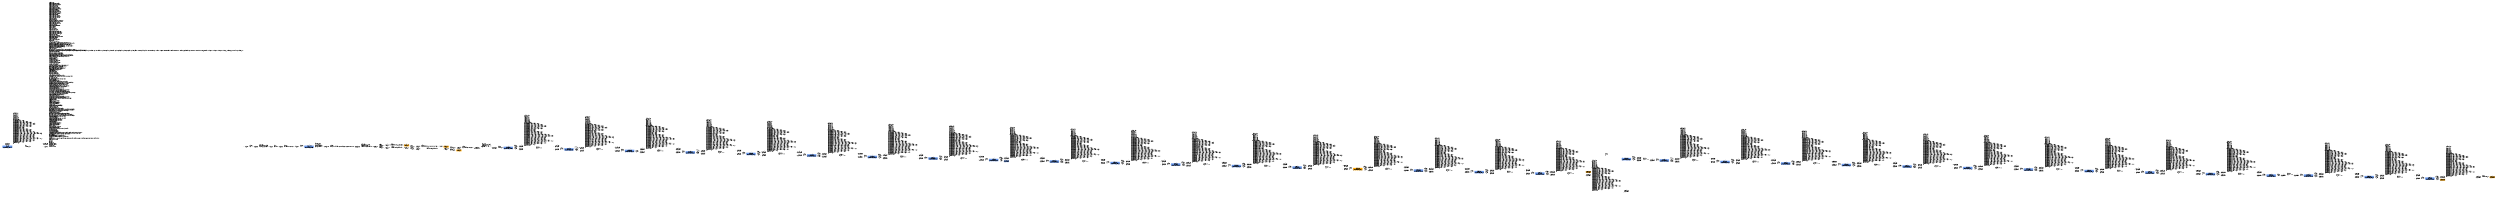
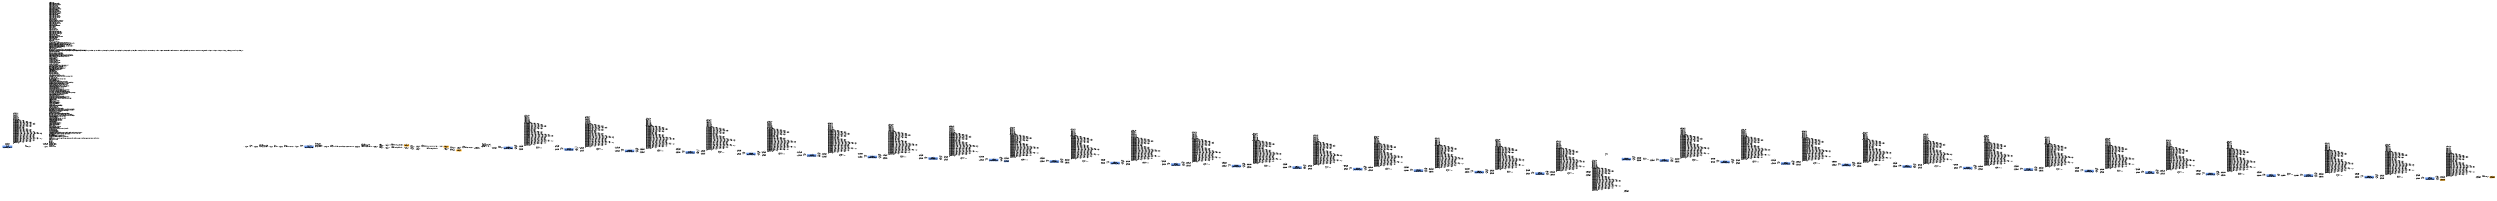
edge "17453 @ N7 parallel_crces AbstractionState: ABS2400" -> "17455 @ N10 parallel_crces": added, label "Line 908: [!(i <= 31)]"
node "17537 @ N7 parallel_crces AbstractionState: ABS2424": fillcolor orange -> cornflowerblue
node "17561 @ N55 parallel_crces": fillcolor orange -> white
